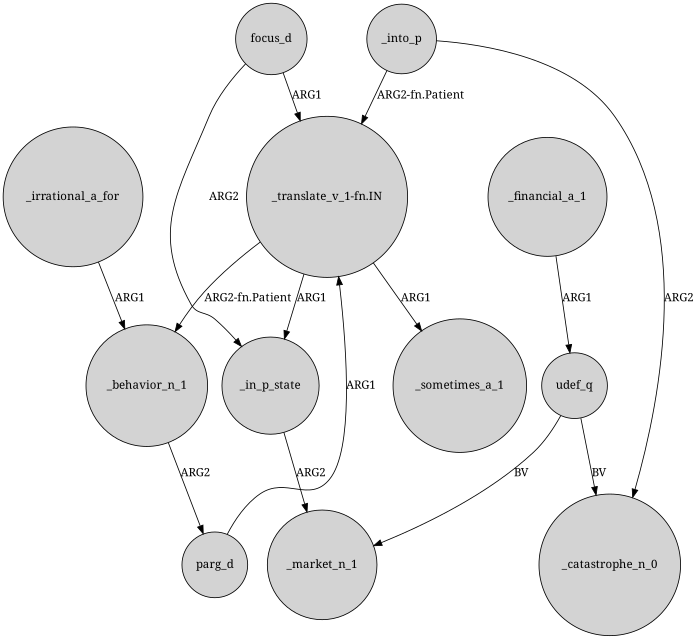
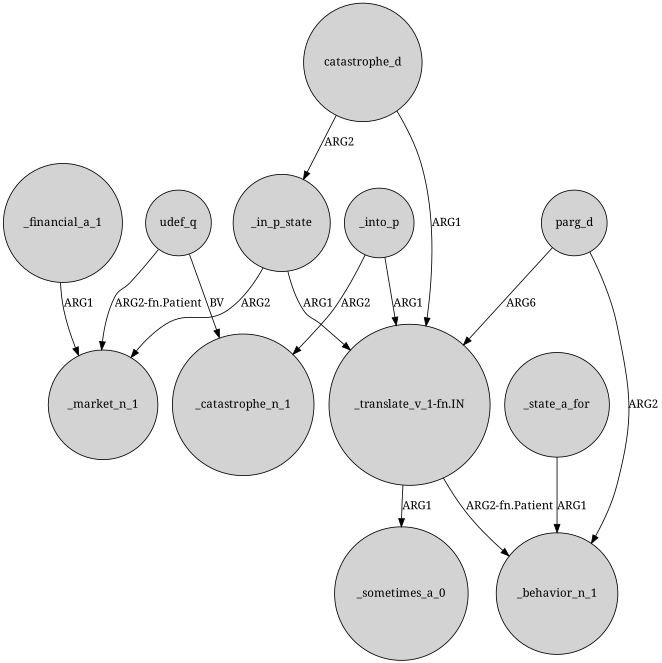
node "focus_d": label "focus_d" -> "catastrophe_d"
edge "_into_p" -> "_translate_v_1-fn.IN": label "ARG2-fn.Patient" -> "ARG1"
node "_irrational_a_for": label "_irrational_a_for" -> "_state_a_for"
edge "_financial_a_1" -> "udef_q": now "_financial_a_1" -> "_market_n_1"
edge "_translate_v_1-fn.IN" -> "_in_p_state": reversed
edge "parg_d" -> "_translate_v_1-fn.IN": label "ARG1" -> "ARG6"
node "_sometimes_a_1": label "_sometimes_a_1" -> "_sometimes_a_0"
edge "udef_q" -> "_market_n_1": label "BV" -> "ARG2-fn.Patient"
edge "_behavior_n_1" -> "parg_d": reversed
node "_catastrophe_n_0": label "_catastrophe_n_0" -> "_catastrophe_n_1"
